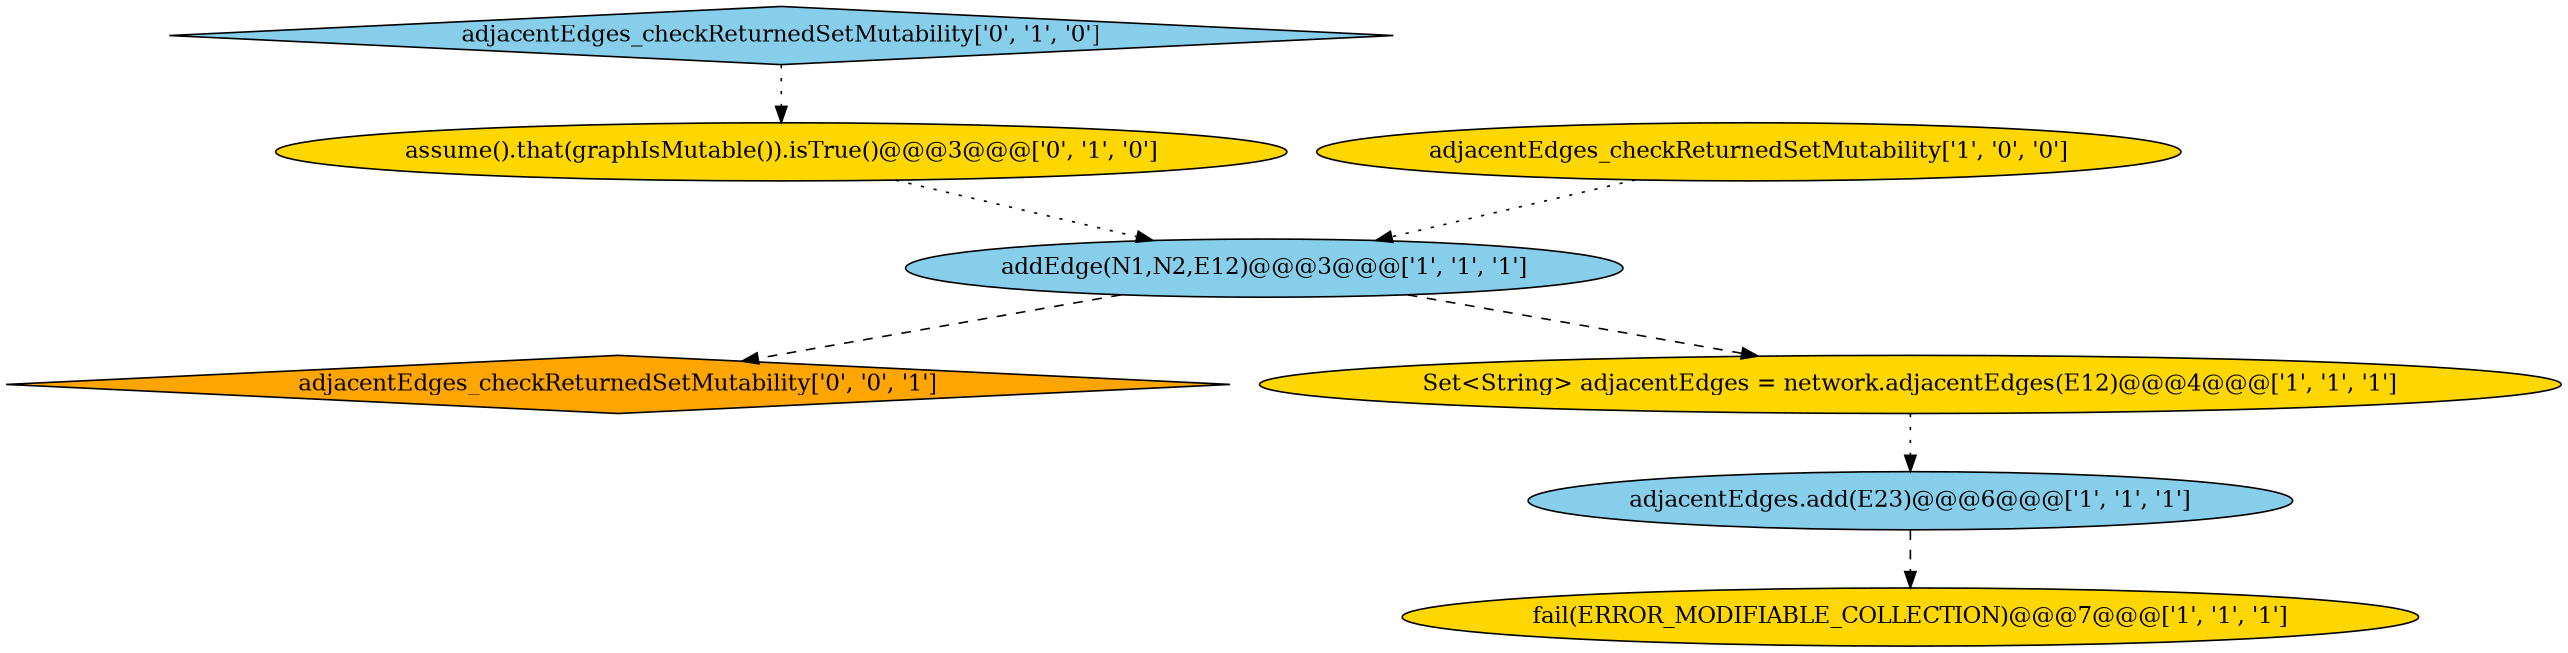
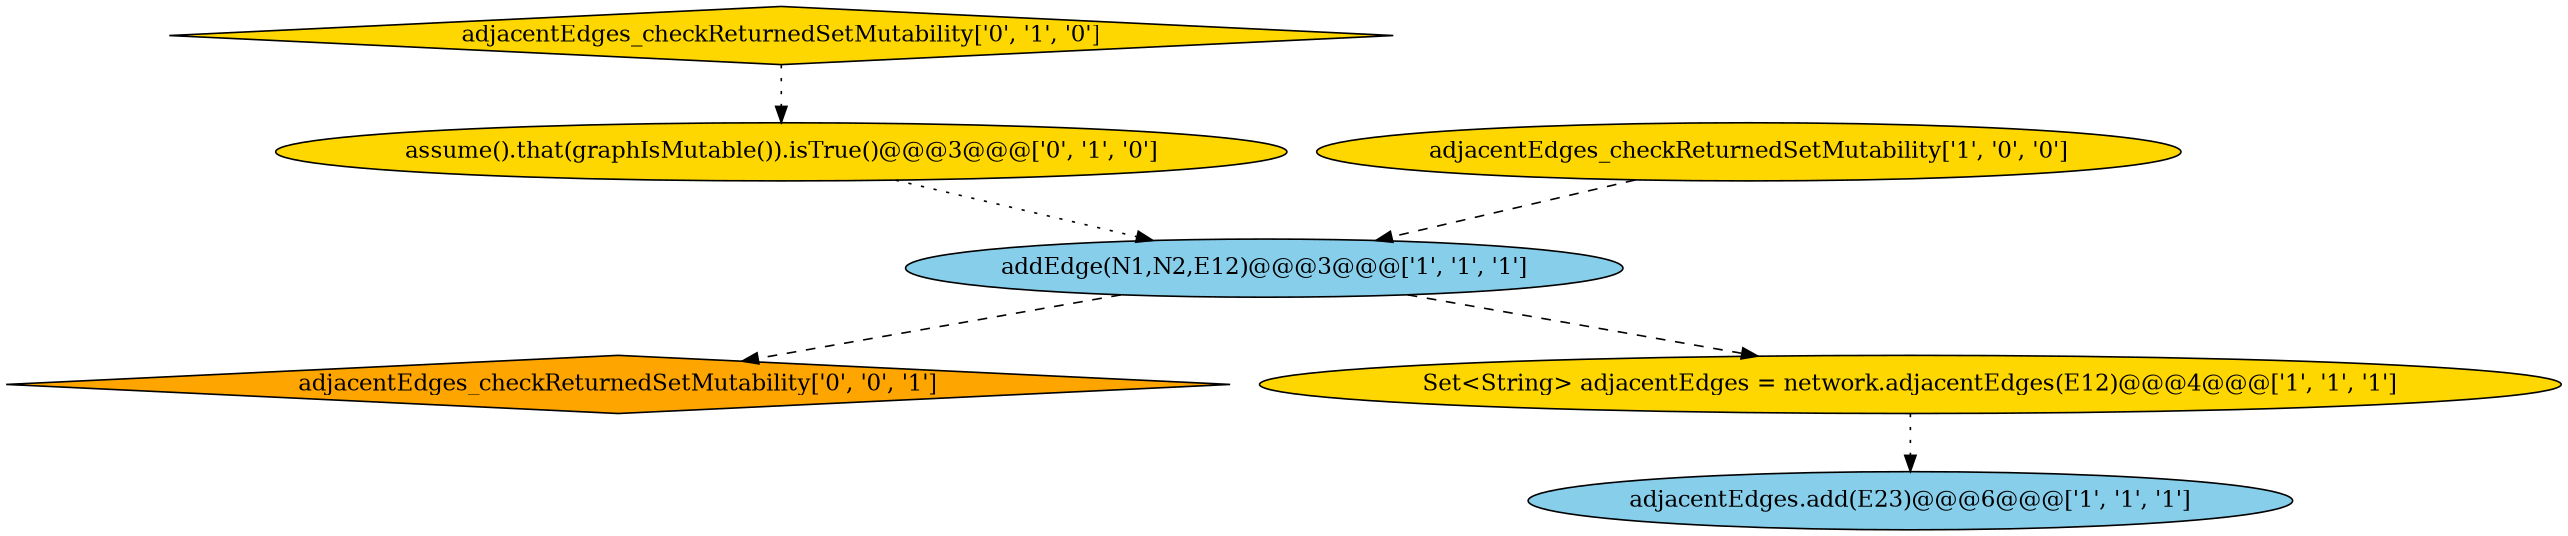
node "adjacentEdges_checkReturnedSetMutability['0', '1', '0']": fillcolor skyblue -> gold
edge "adjacentEdges_checkReturnedSetMutability['1', '0', '0']" -> "addEdge(N1,N2,E12)@@@3@@@['1', '1', '1']": style dotted -> dashed
node "fail(ERROR_MODIFIABLE_COLLECTION)@@@7@@@['1', '1', '1']": removed
